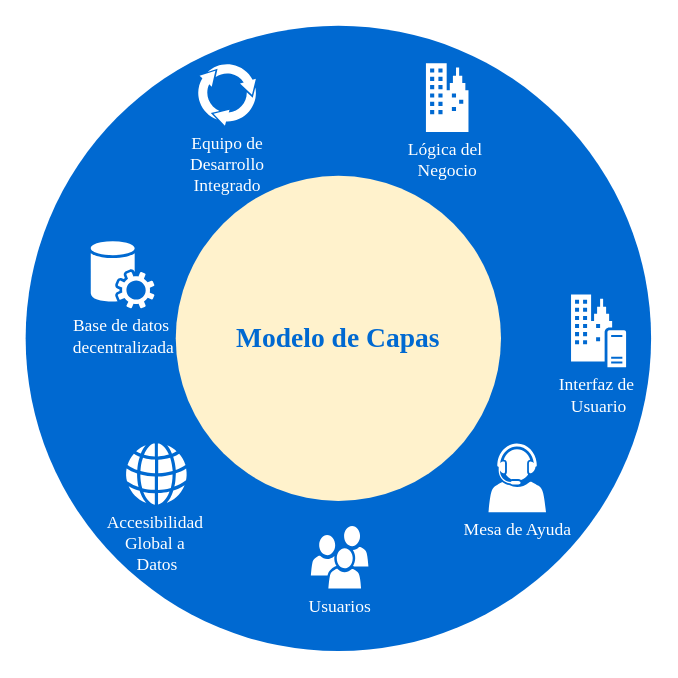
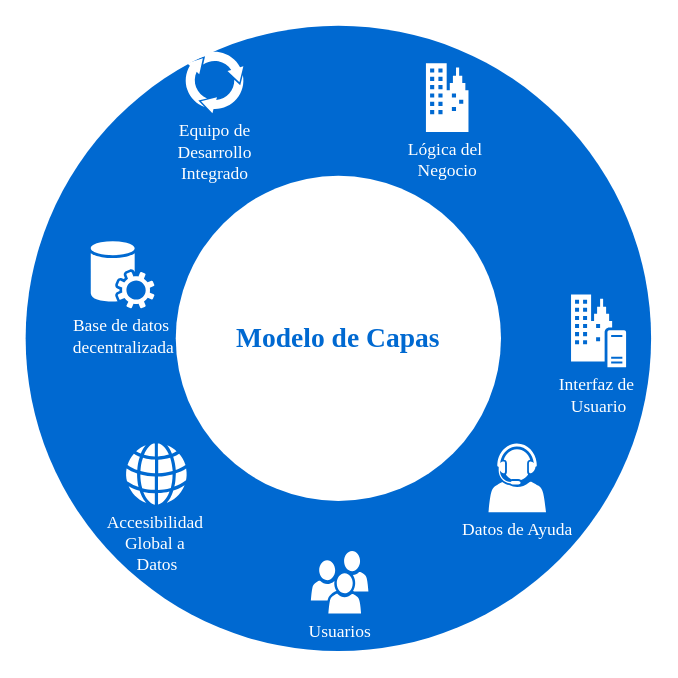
node "Equipo de Desarrollo Integrado": moved (227, 94) -> (214, 82)
node "Modelo de Capas": fillcolor #fff2cc -> #ffffff
node "Mesa de Ayuda": label "Mesa de Ayuda" -> "Datos de Ayuda"
node "Usuarios": moved (339, 557) -> (339, 582)
